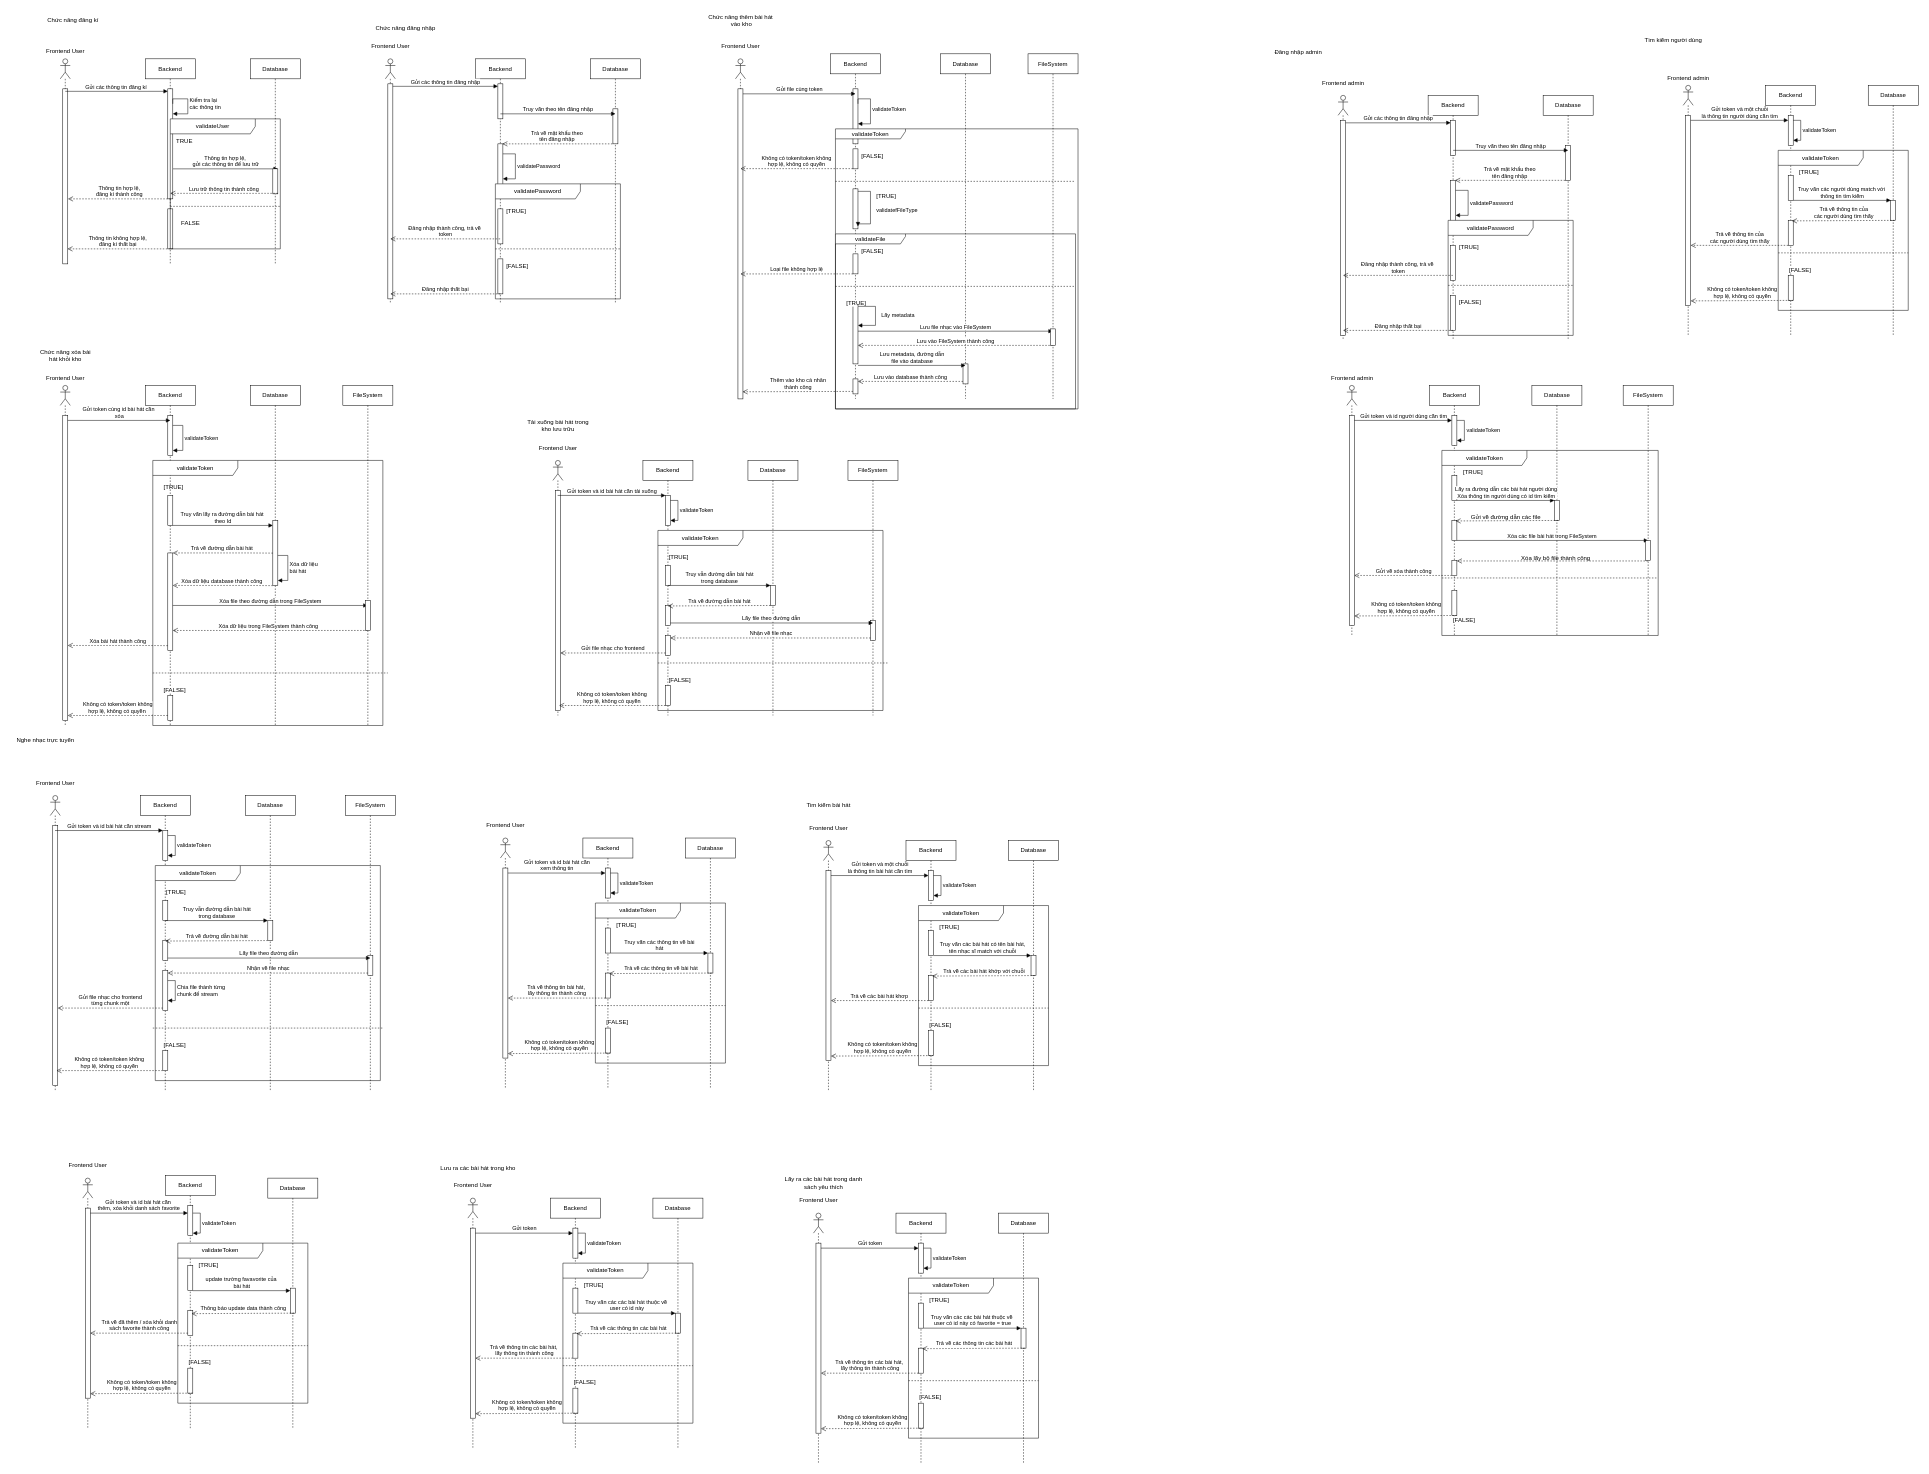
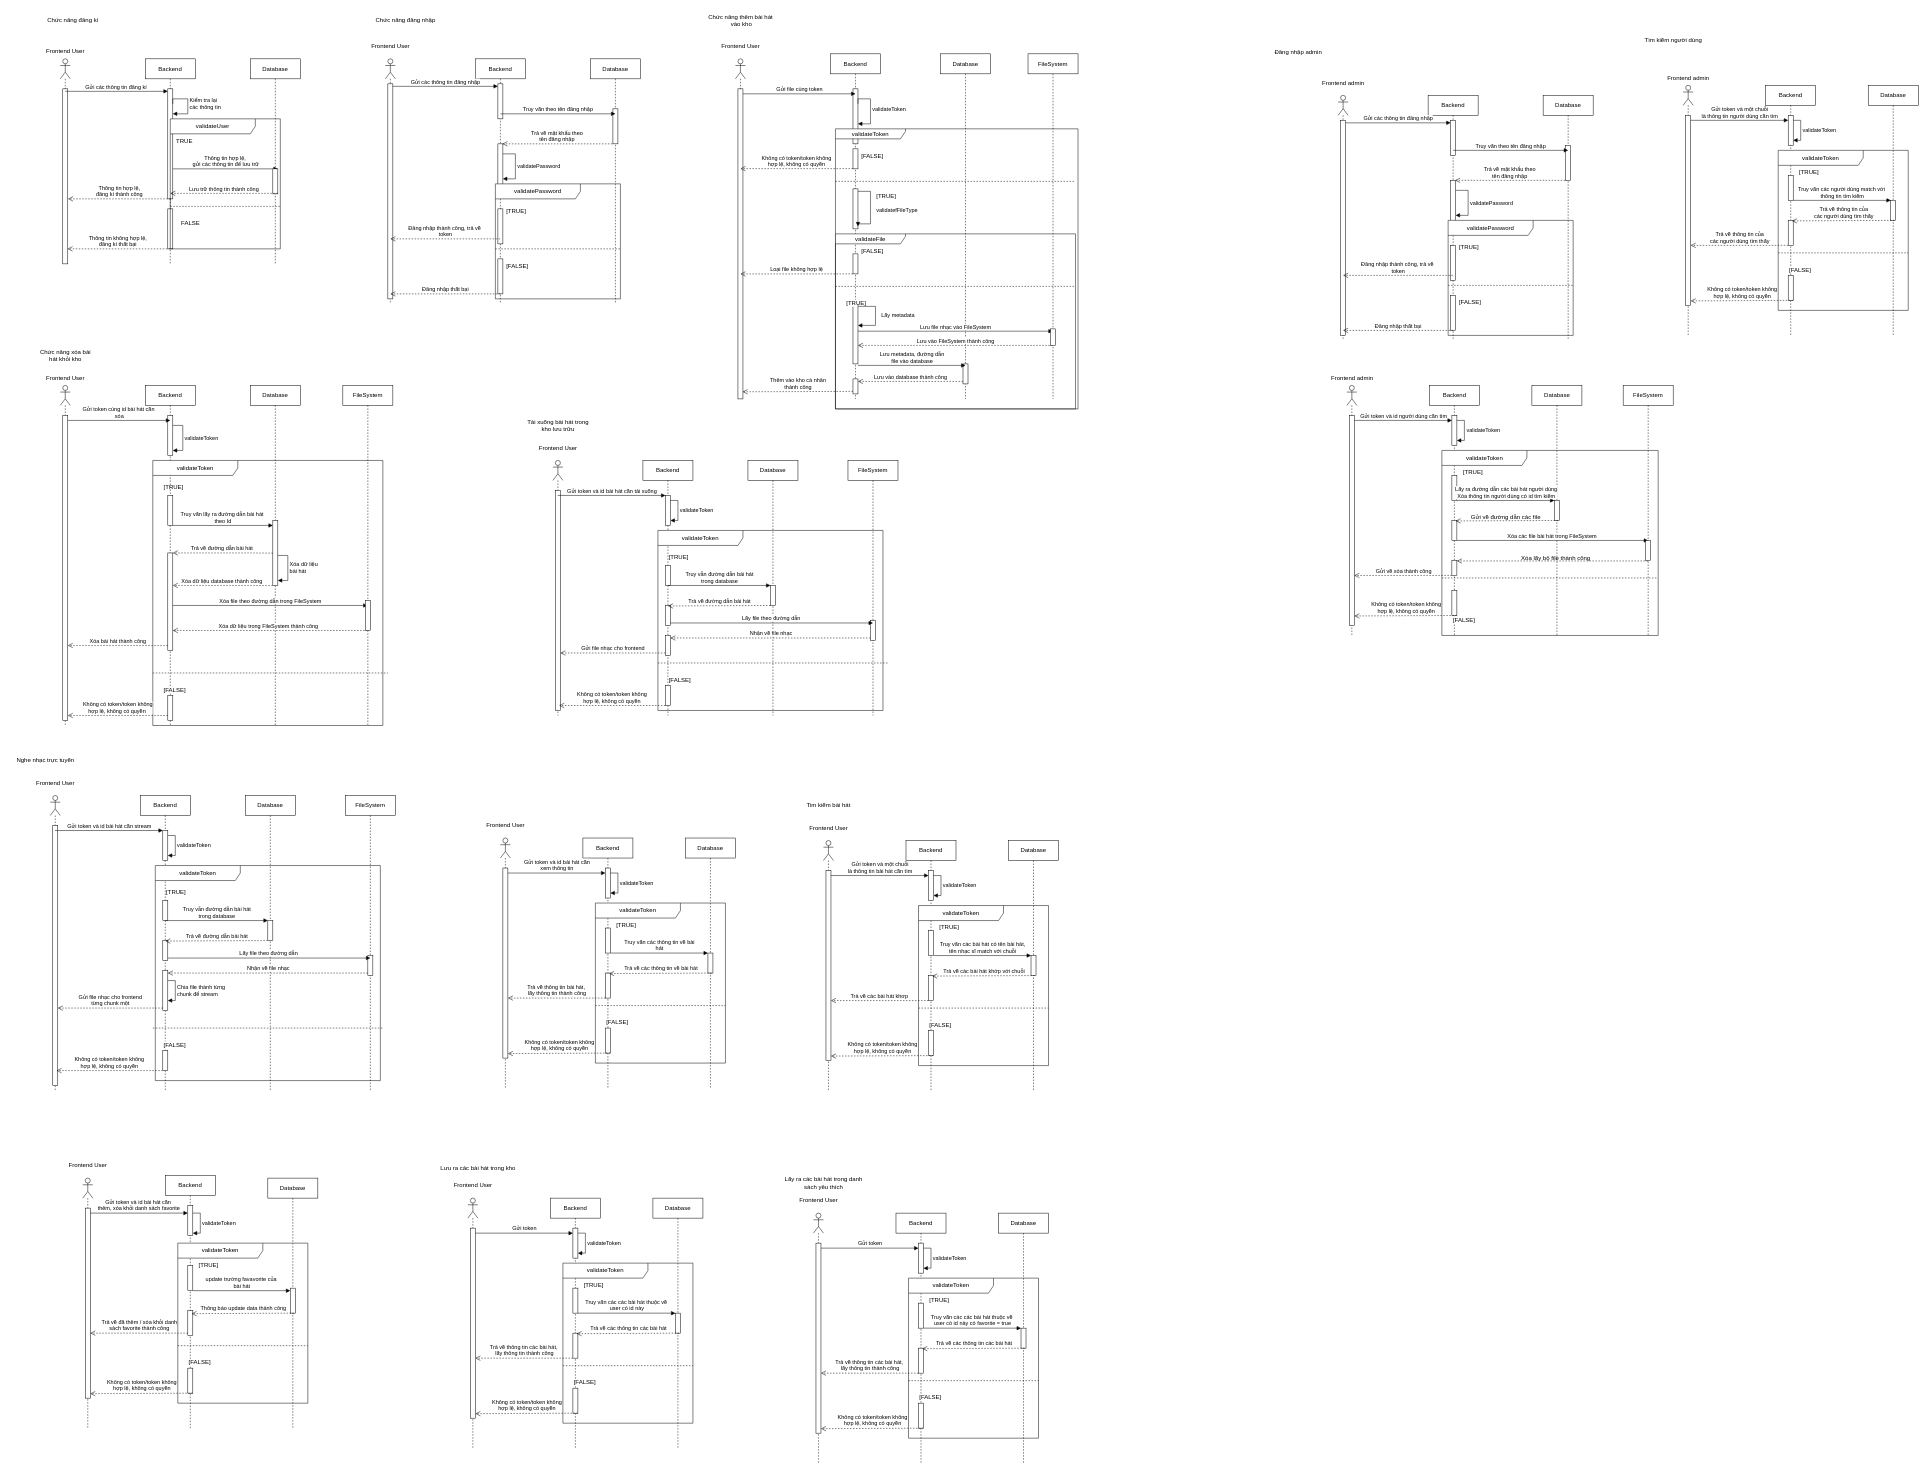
node "Chức năng đăng nhập": moved (405, 28) -> (405, 20)
node "Nghe nhạc trực tuyến": moved (45, 740) -> (45, 760)
